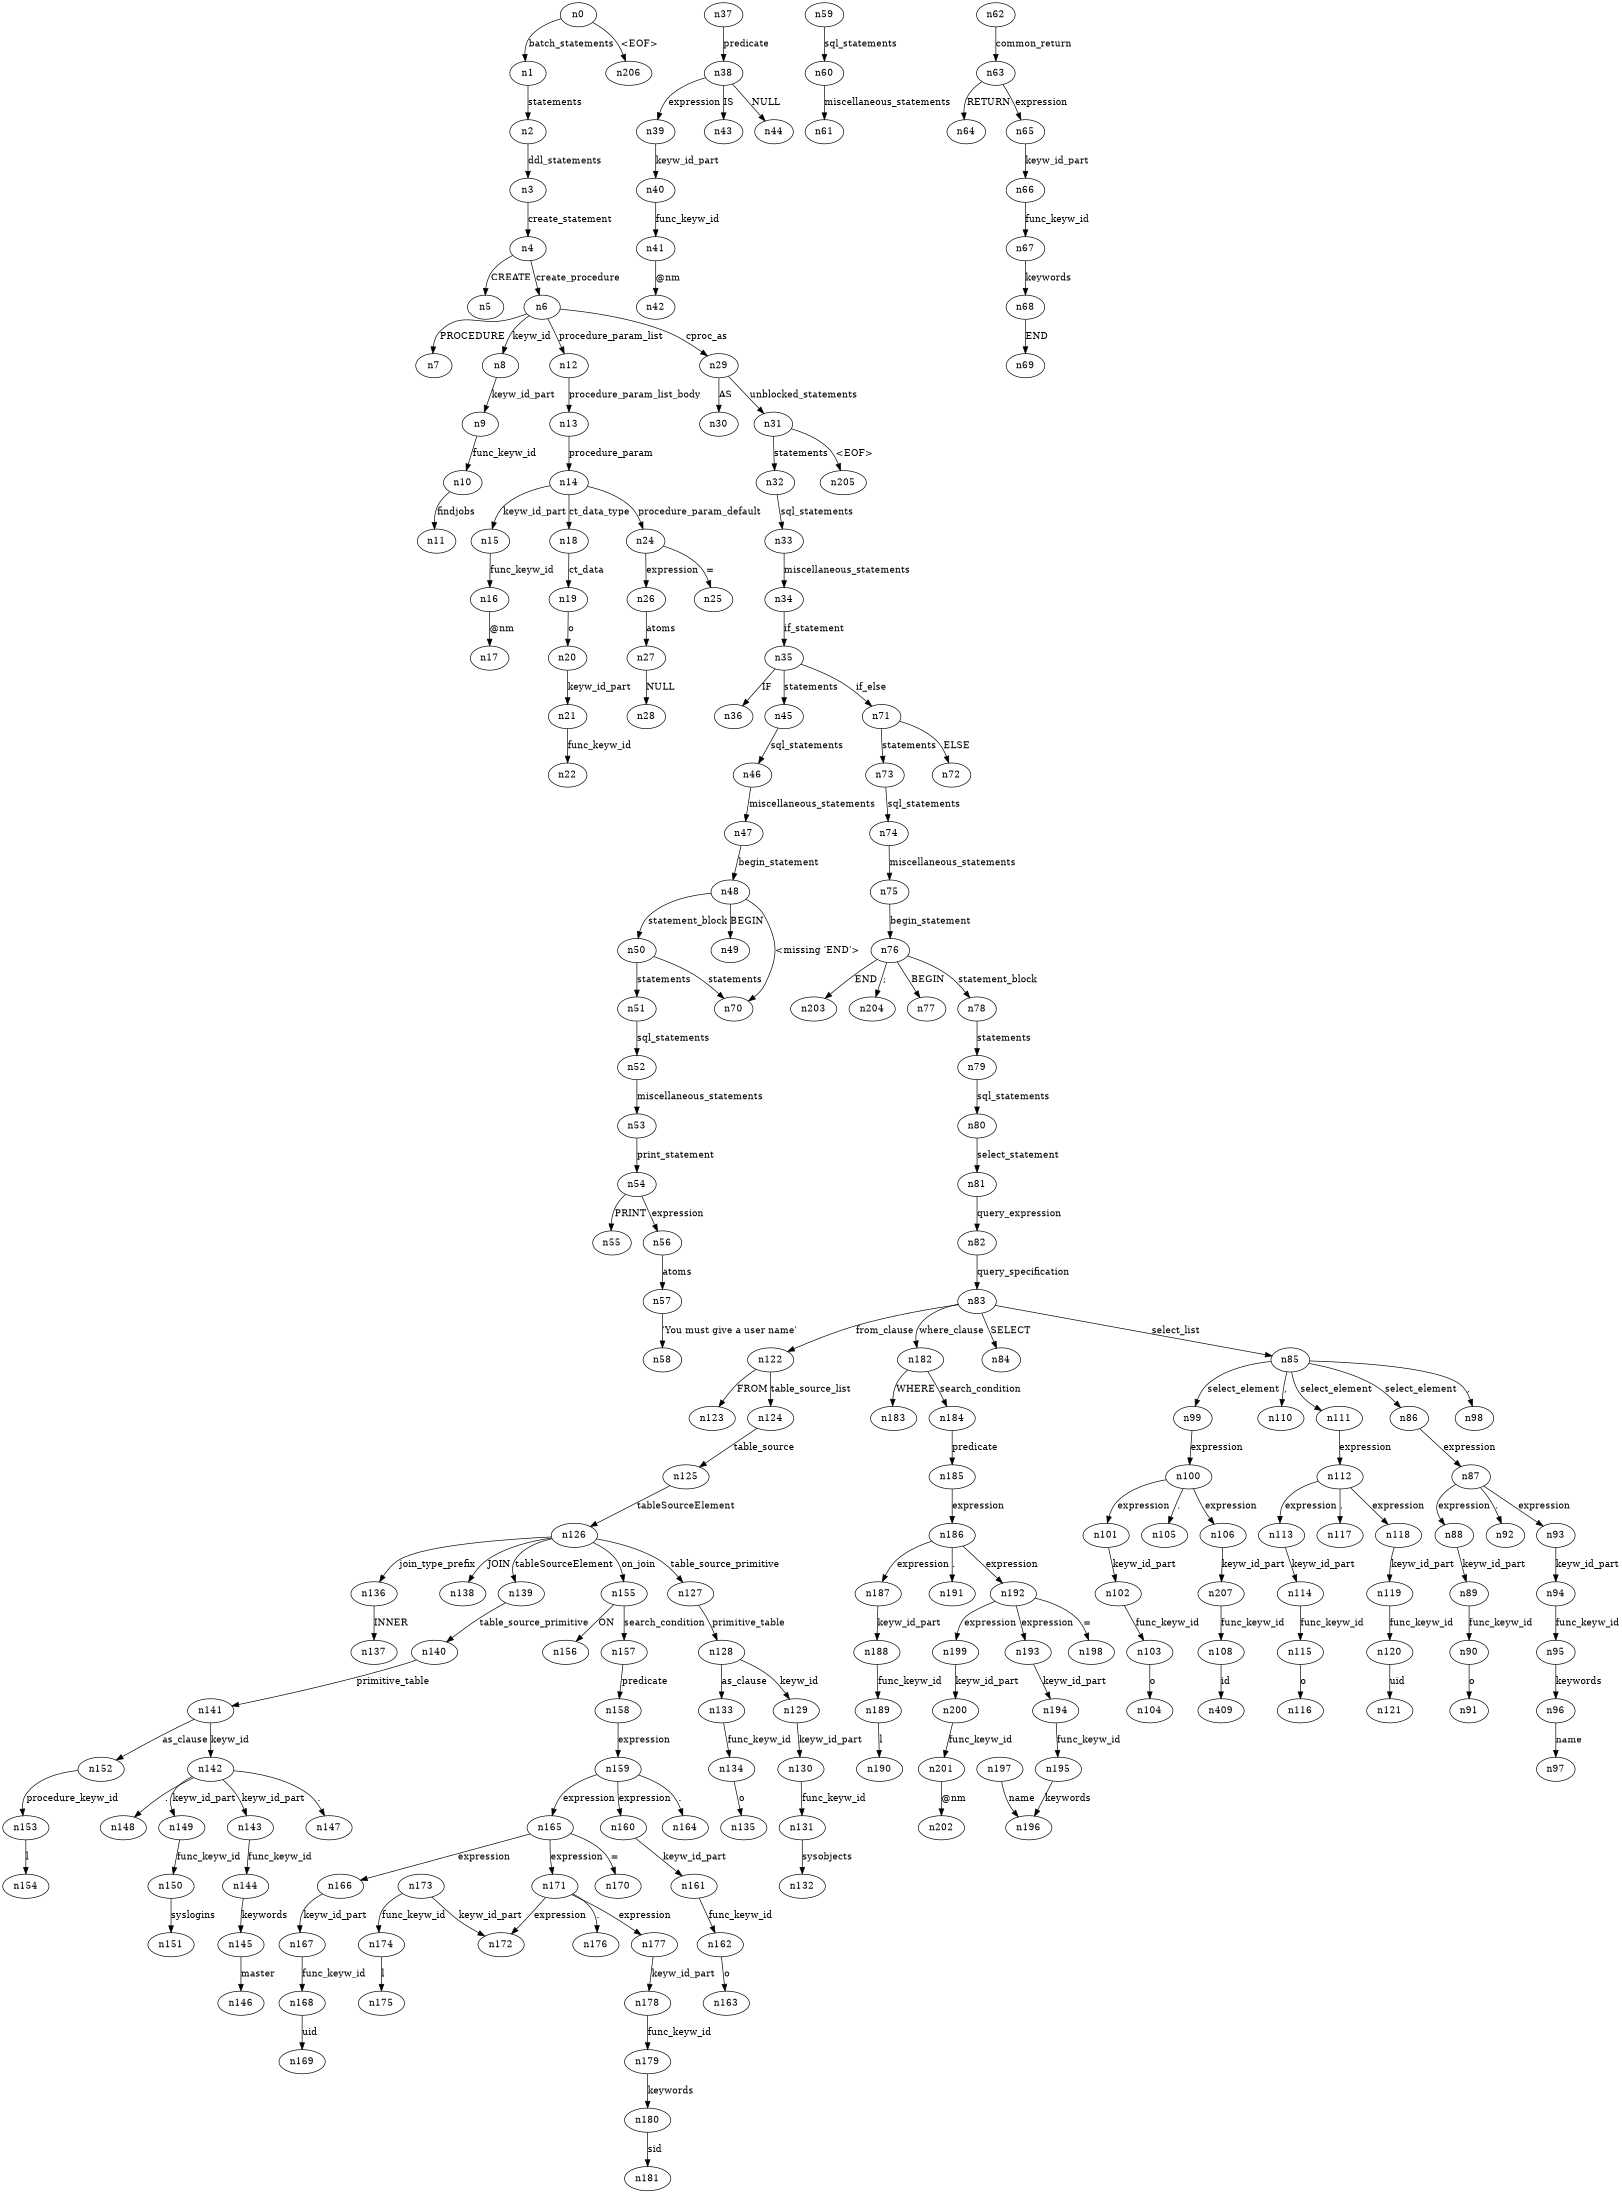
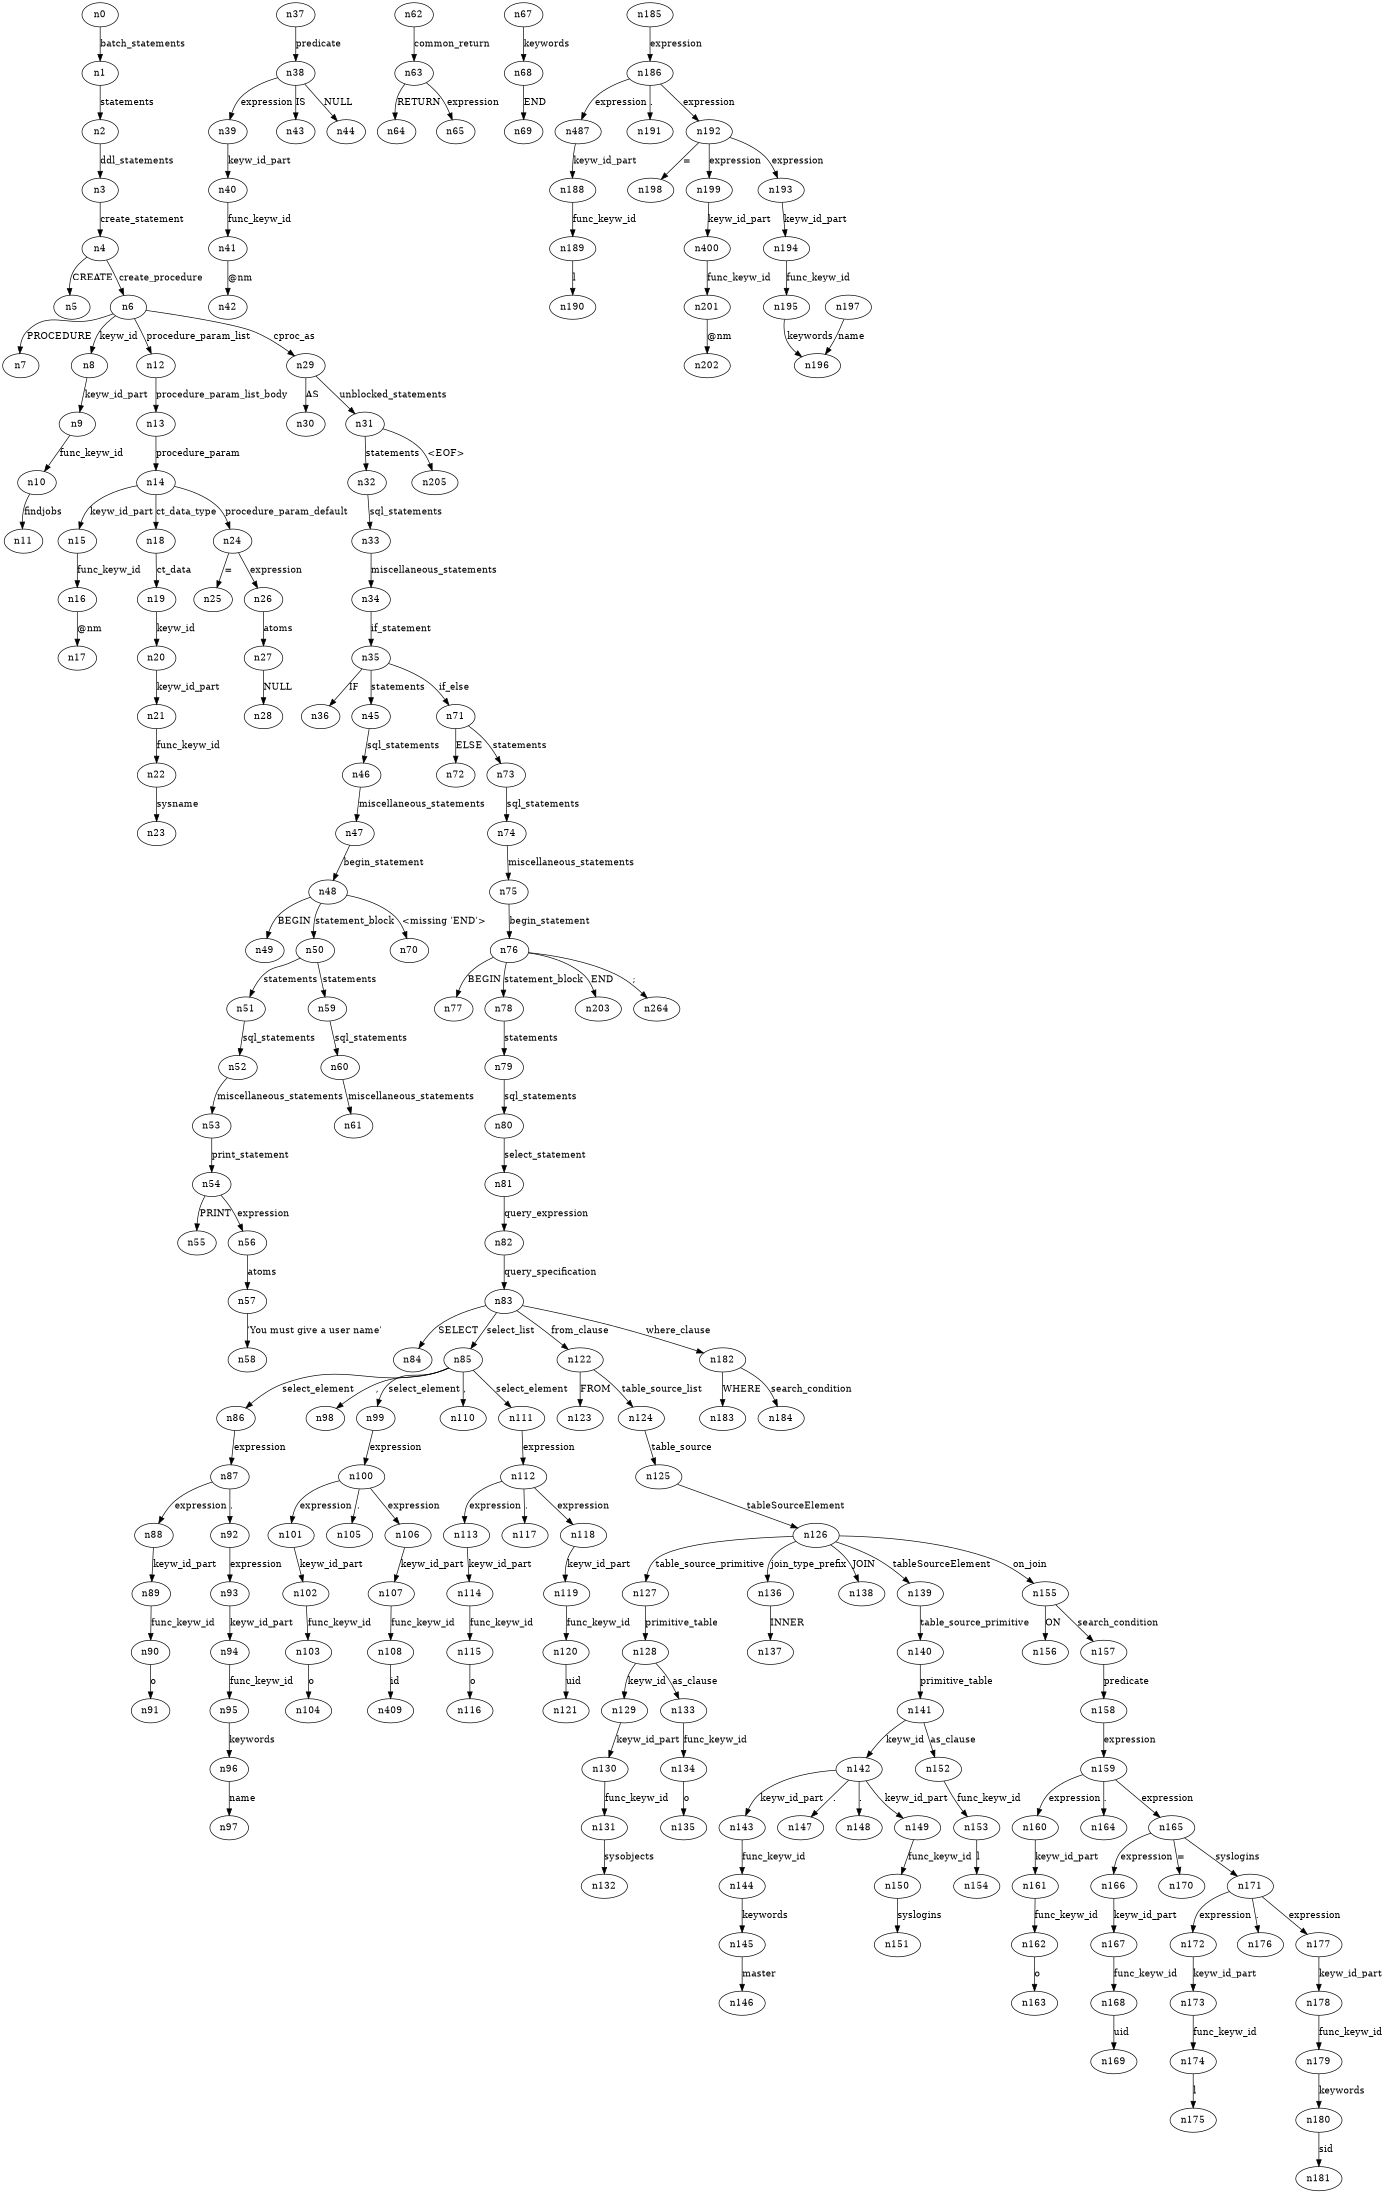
node "n206": removed
node "n66": removed
edge "n19" -> "n20": label "o" -> "keyw_id"
node "n23": added
edge "n50" -> "n70": now "n50" -> "n59"
node "n204": label "n204" -> "n264"
edge "n184" -> "n185": removed, label "predicate"
edge "n87" -> "n93": now "n92" -> "n93"
node "n187": label "n187" -> "n487"
node "n207": label "n207" -> "n107"
node "n200": label "n200" -> "n400"
edge "n152" -> "n153": label "procedure_keyw_id" -> "func_keyw_id"
edge "n165" -> "n171": label "expression" -> "syslogins"
edge "n173" -> "n172": reversed
